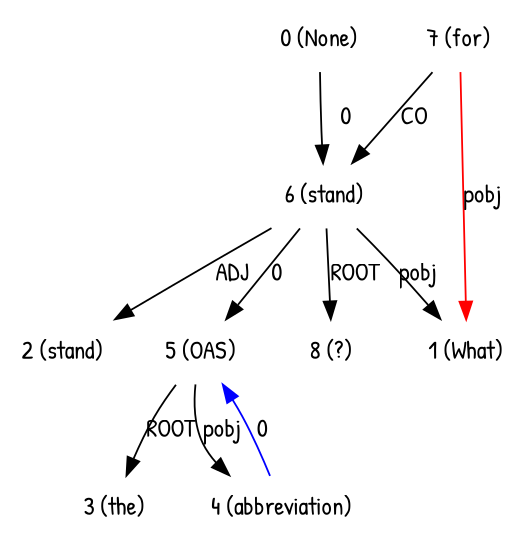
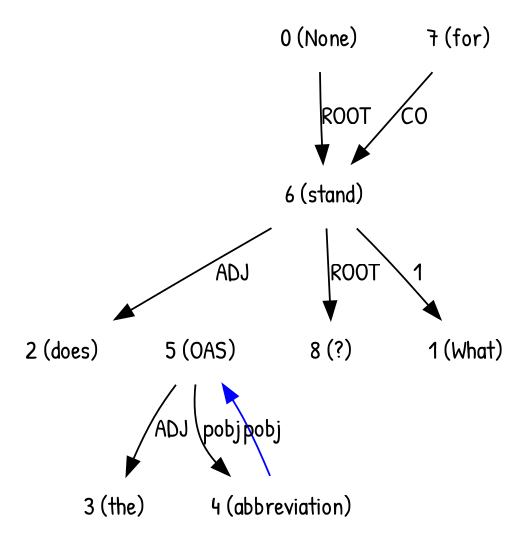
edge "0 (None)" -> "6 (stand)": label "0" -> "ROOT"
edge "7 (for)" -> "1 (What)": removed, label "pobj"
edge "6 (stand)" -> "5 (OAS)": removed, label "0"
edge "6 (stand)" -> "1 (What)": label "pobj" -> "1"
node "2 (stand)": label "2 (stand)" -> "2 (does)"
edge "5 (OAS)" -> "3 (the)": label "ROOT" -> "ADJ"
edge "4 (abbreviation)" -> "5 (OAS)": label "0" -> "pobj"
